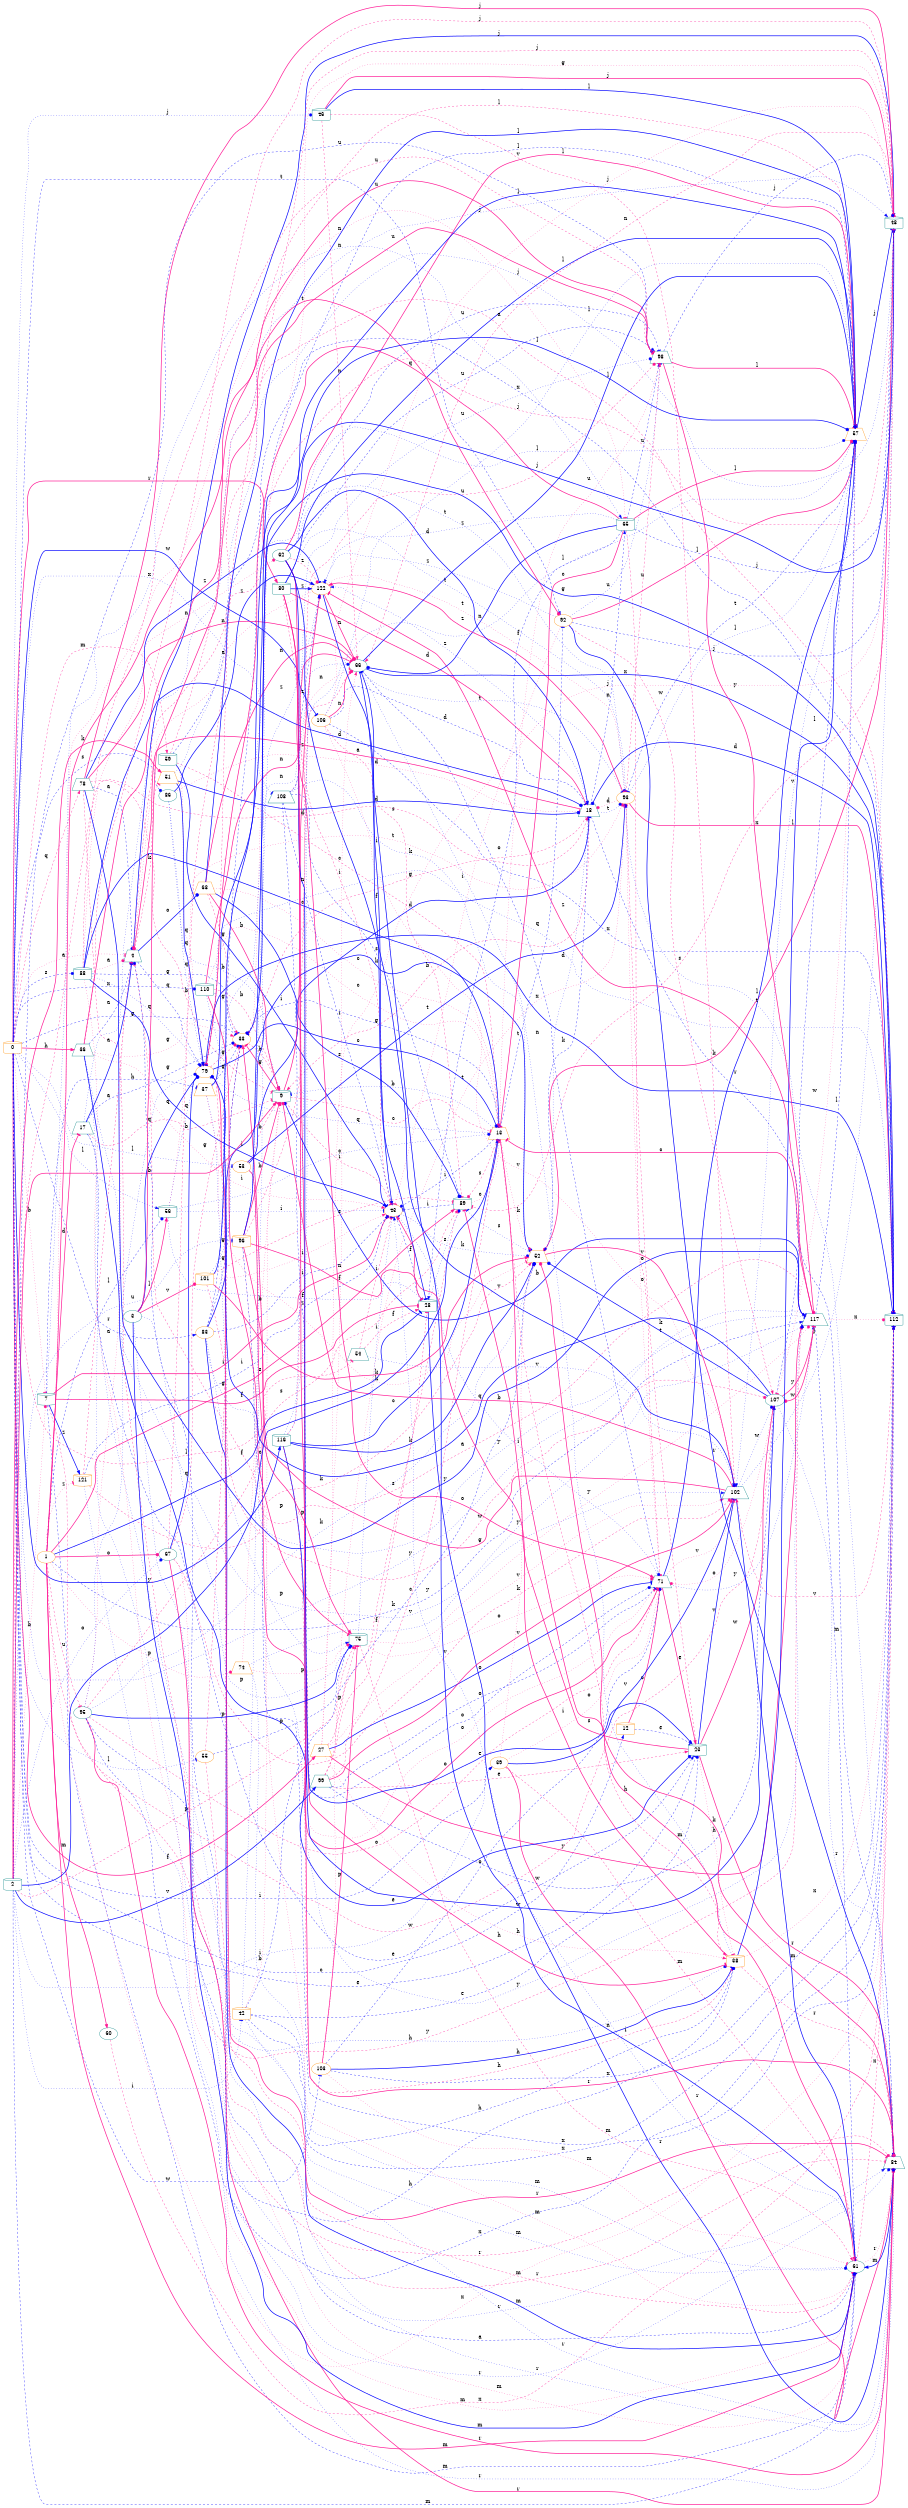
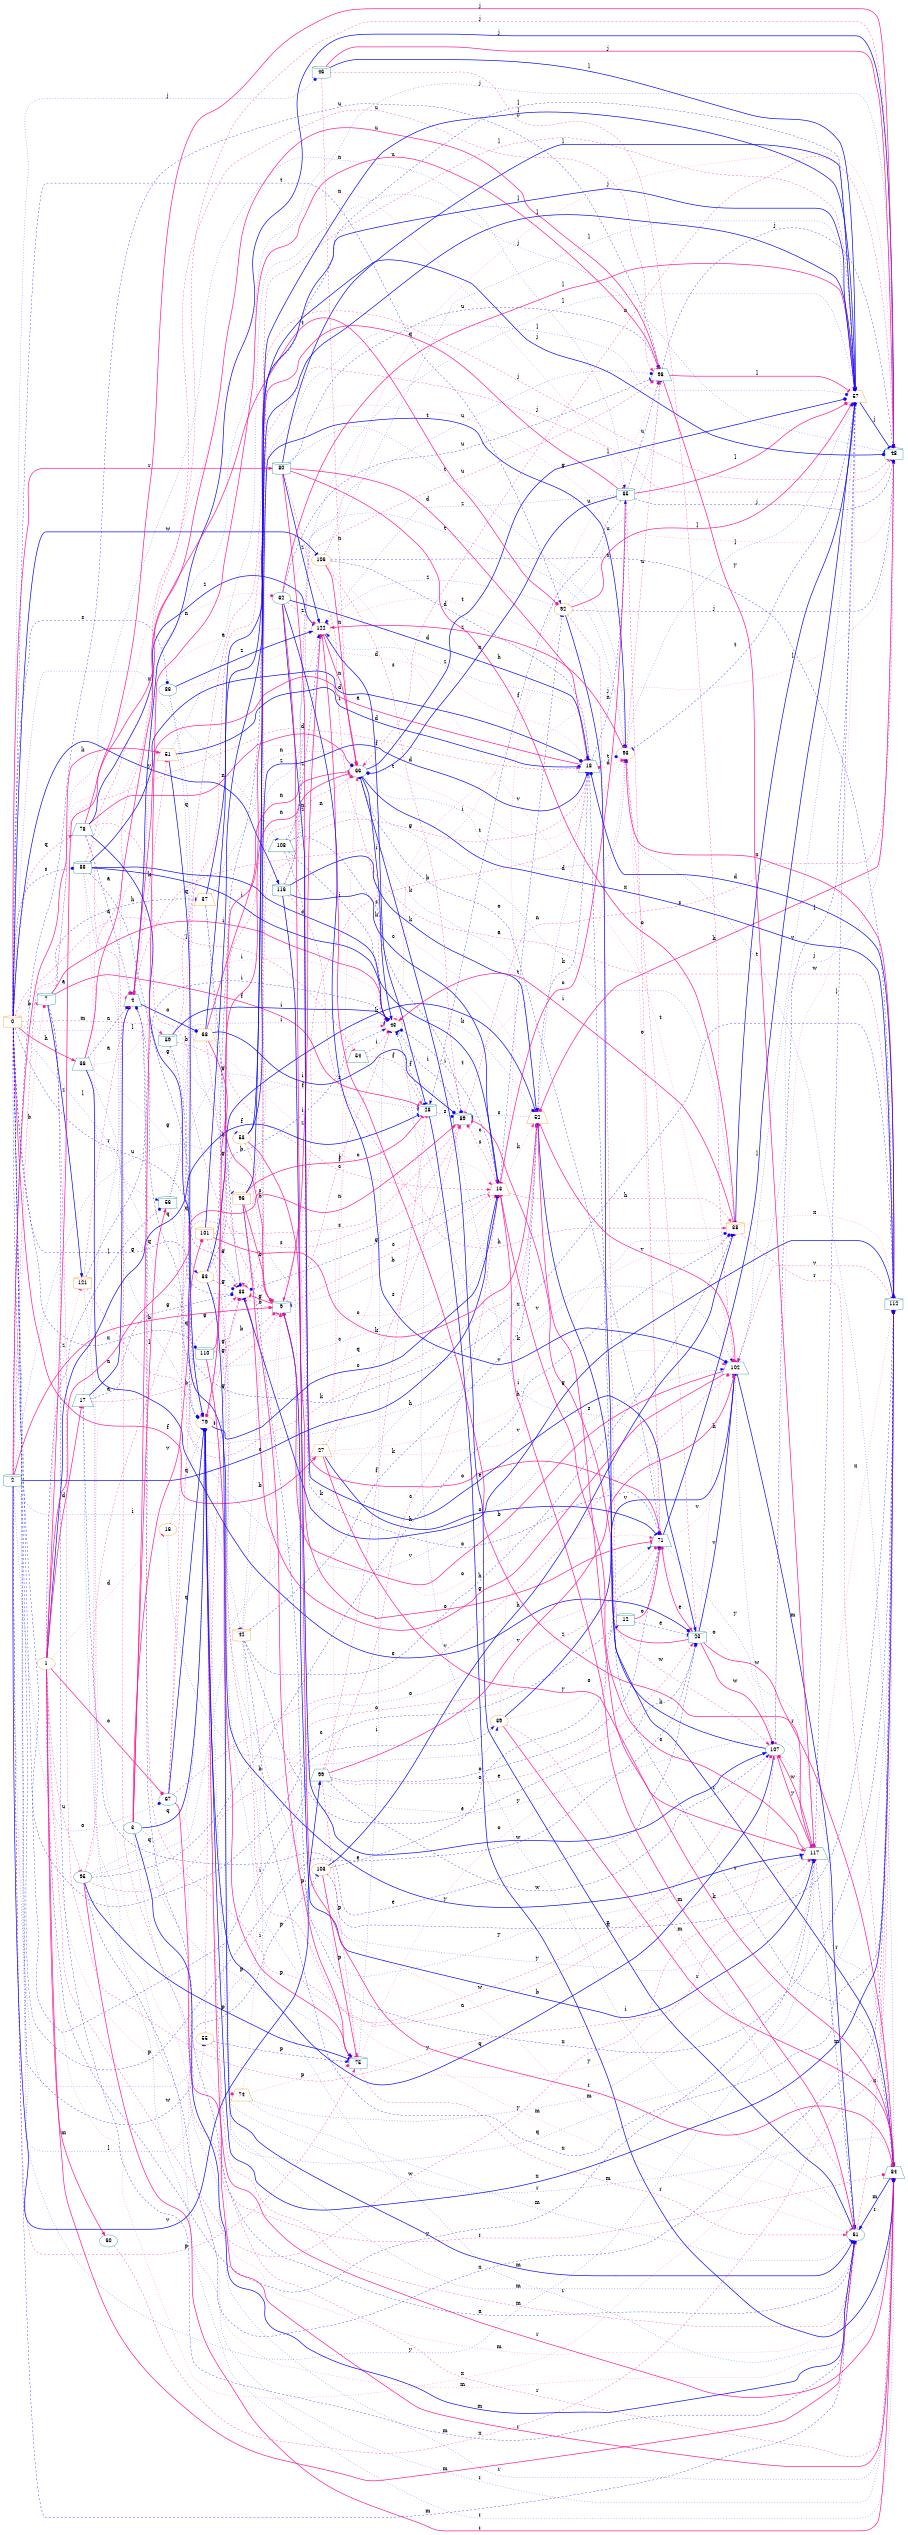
node "16": added
node "12": color darkorange -> teal
edge "9" -> "117": added, label "y"
